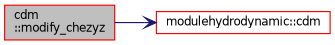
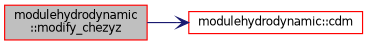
node "cdm ::modify_chezyz": label "cdm ::modify_chezyz" -> "modulehydrodynamic ::modify_chezyz"
